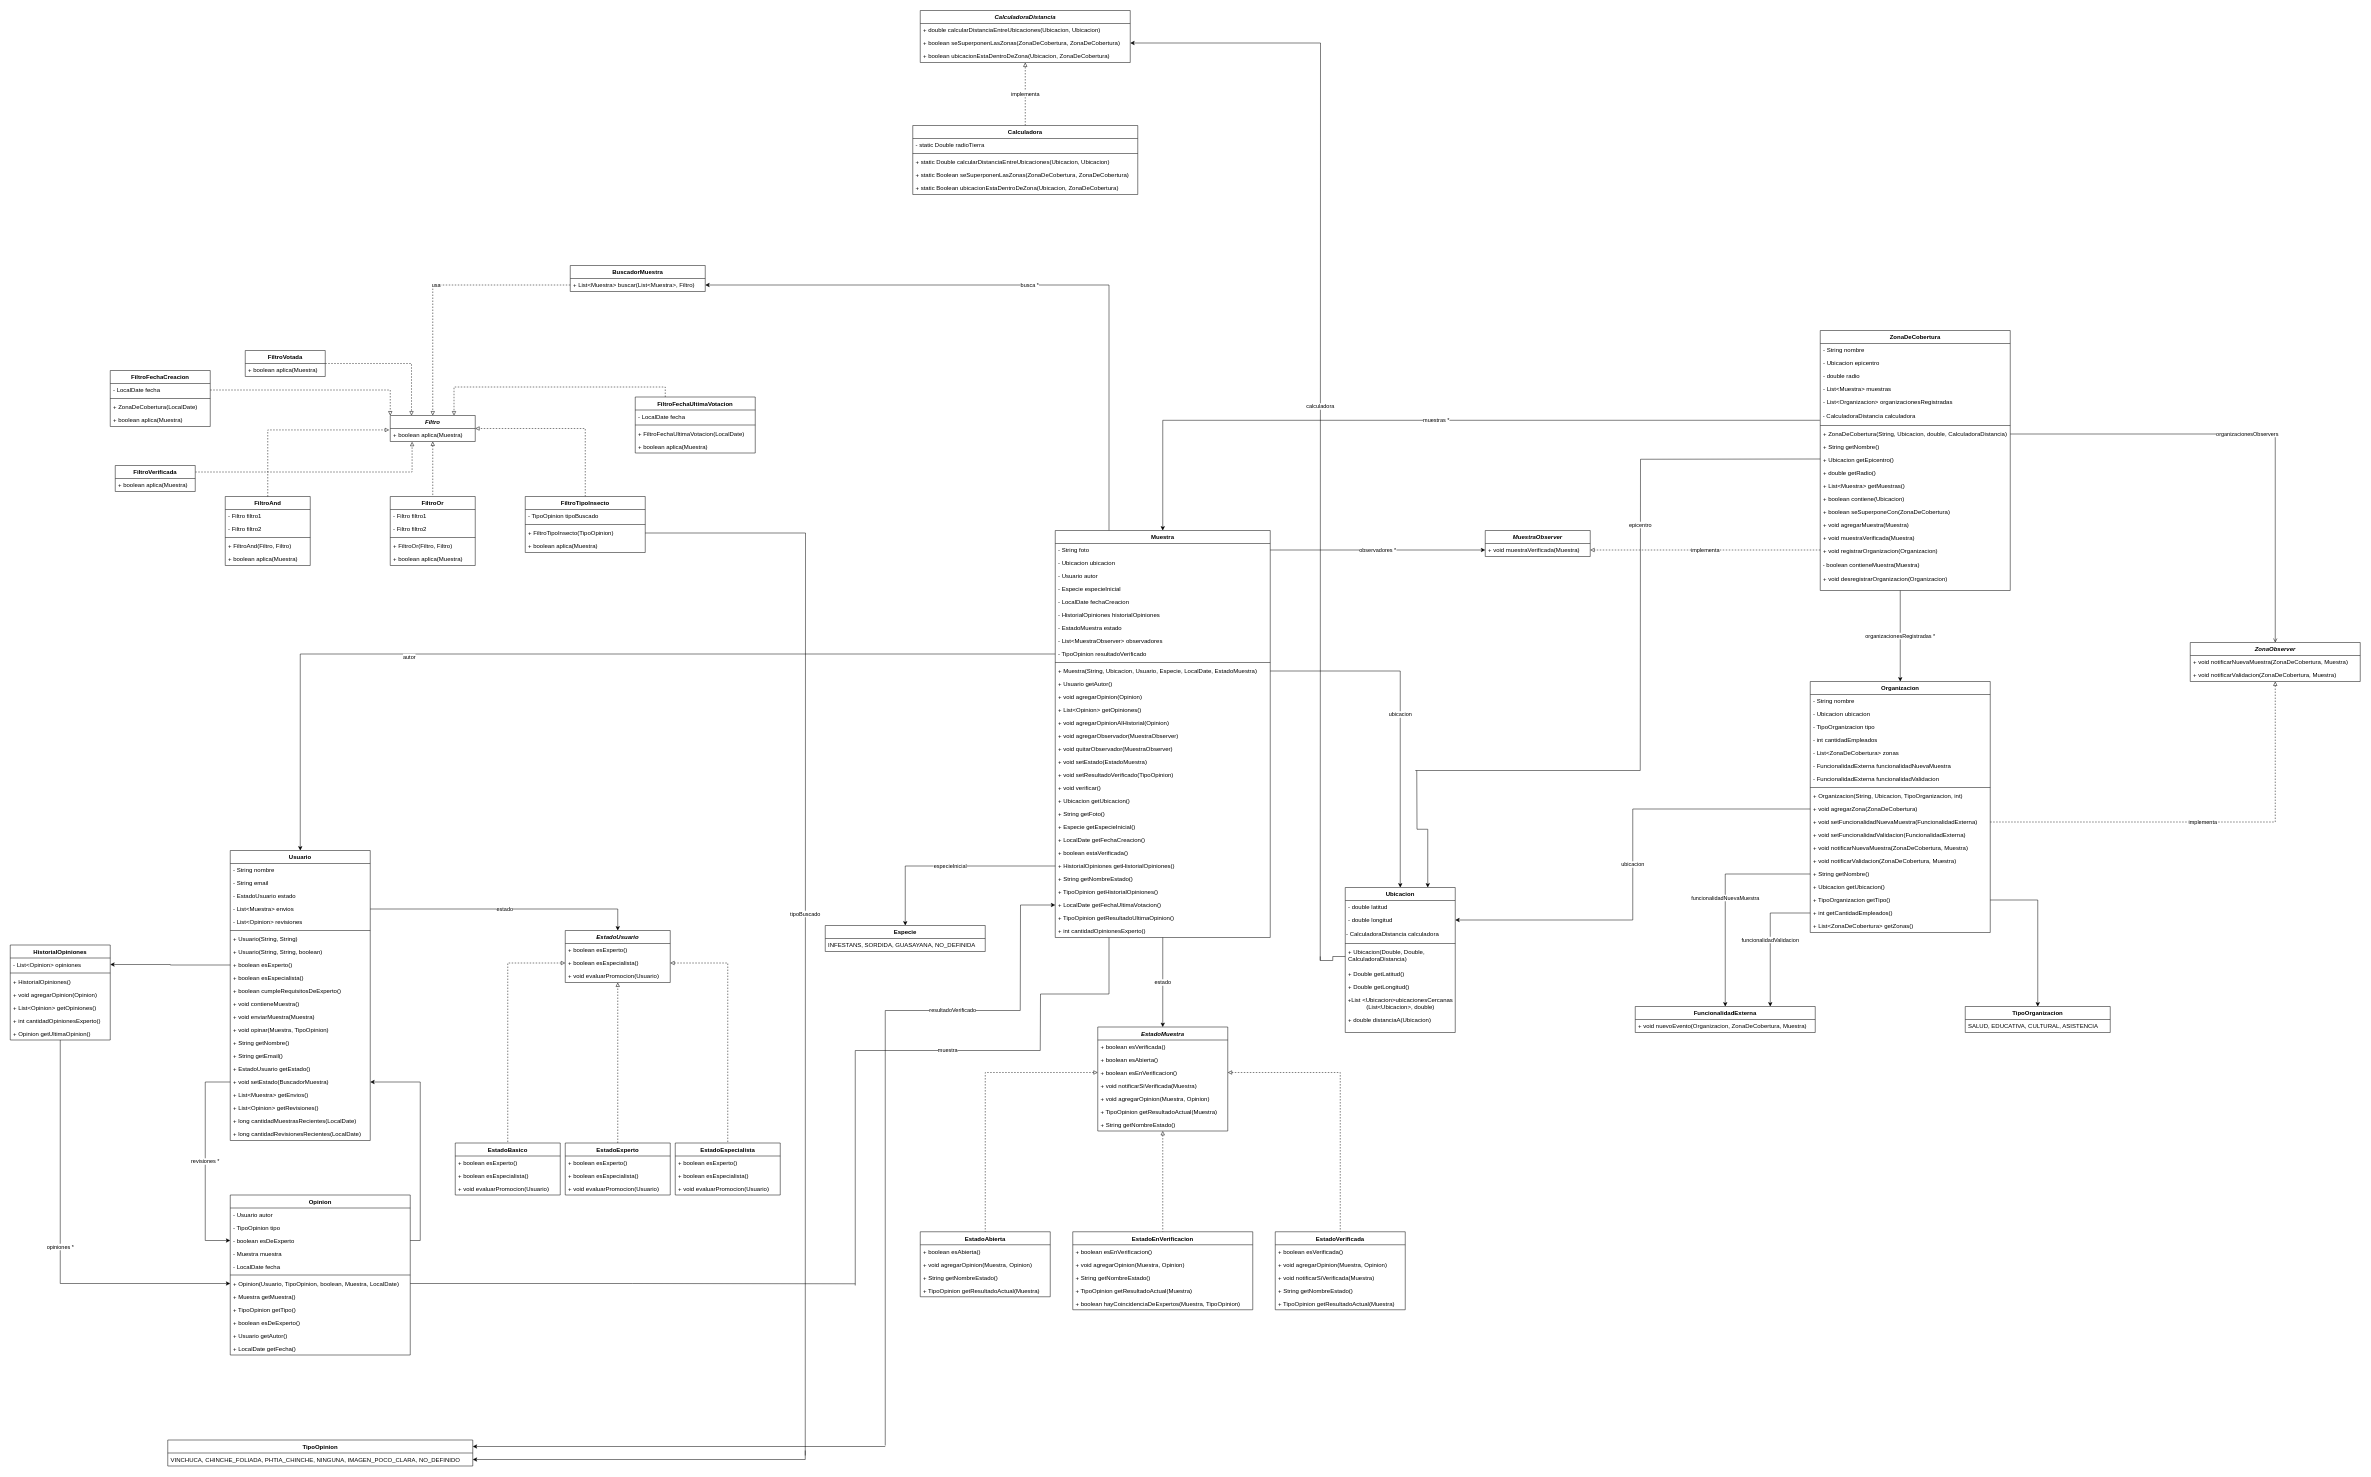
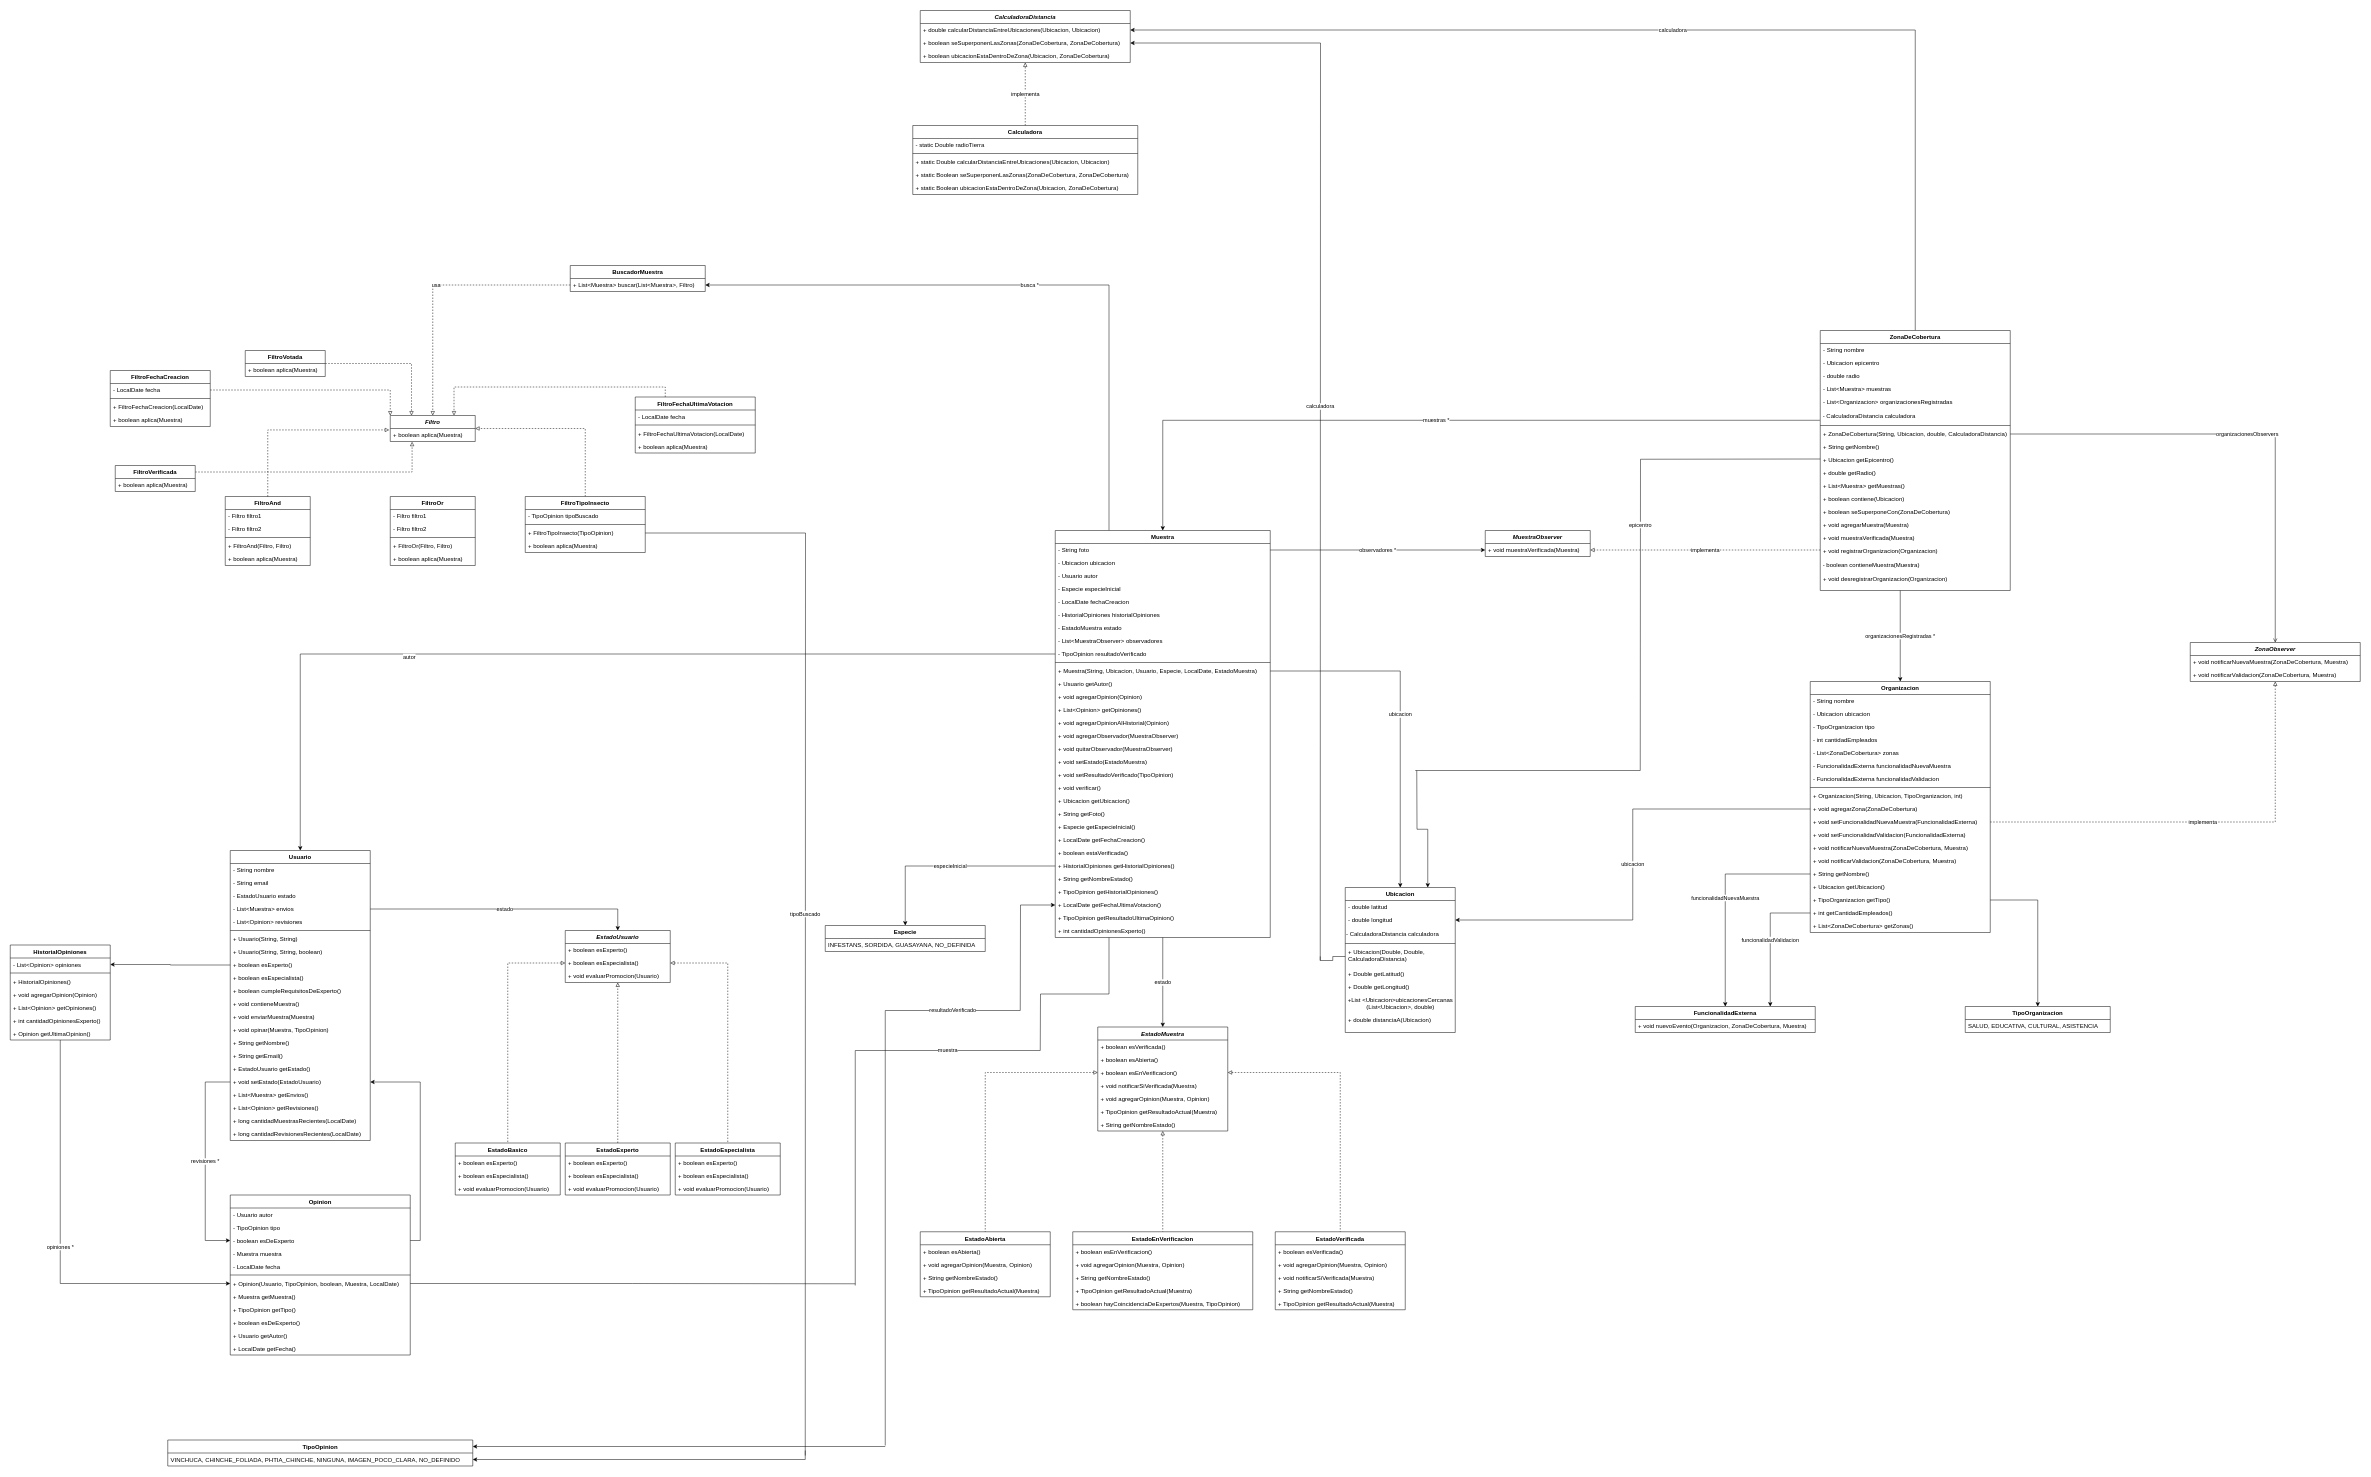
edge "ZonaDeCobertura" -> "+ double calcularDistanciaEntreUbicaciones(Ubicacion, Ubicacion)": added, label "calculadora"
node "+ ZonaDeCobertura(LocalDate)": label "+ ZonaDeCobertura(LocalDate)" -> "+ FiltroFechaCreacion(LocalDate)"
edge "FiltroOr" -> "Filtro": removed
node "+ void setEstado(BuscadorMuestra)": label "+ void setEstado(BuscadorMuestra)" -> "+ void setEstado(EstadoUsuario)"
